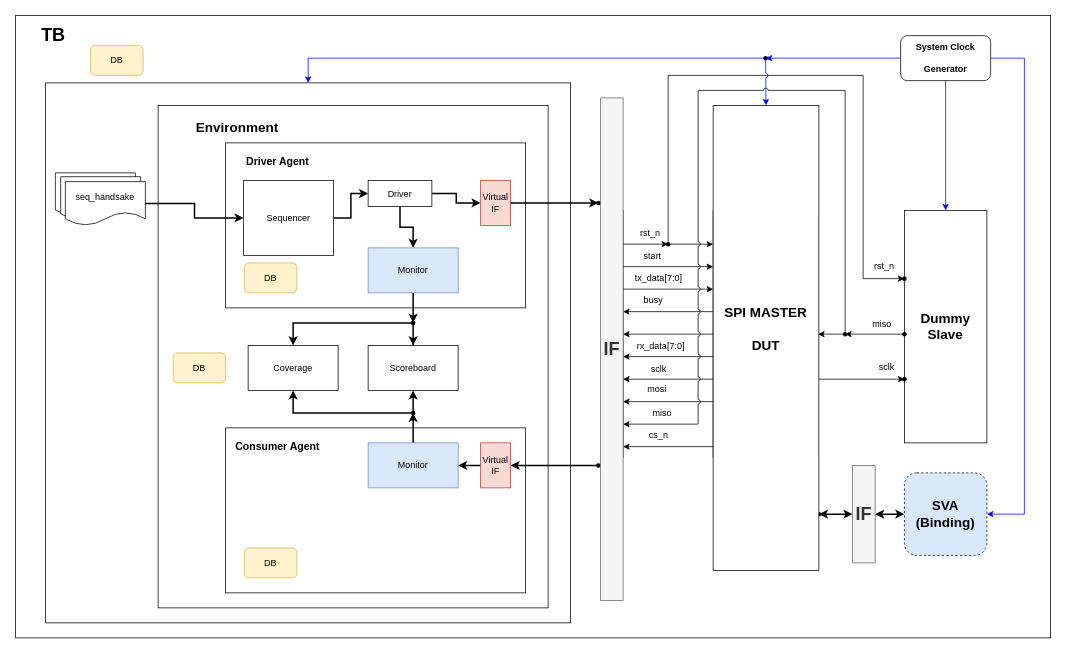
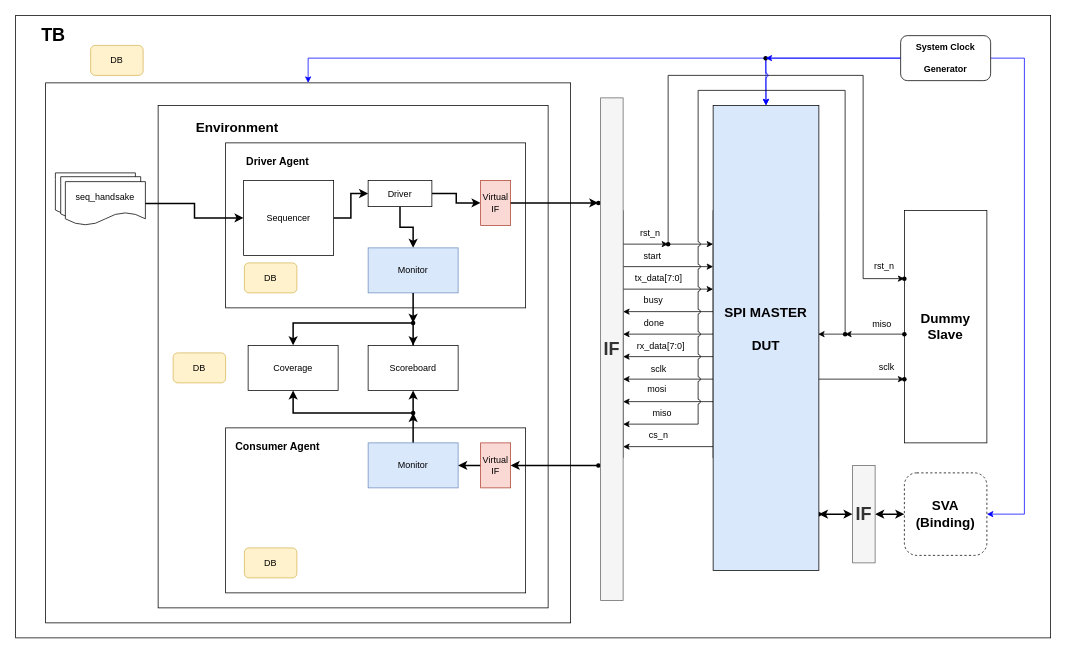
edge "System Clock Generator" -> "Dummy Slave": now "System Clock Generator" -> "SPI MASTER DUT"
node "done": added
node "SPI MASTER DUT": fillcolor #ffffff -> #dae8fc
node "SVA (Binding)": fillcolor #dae8fc -> #ffffff
